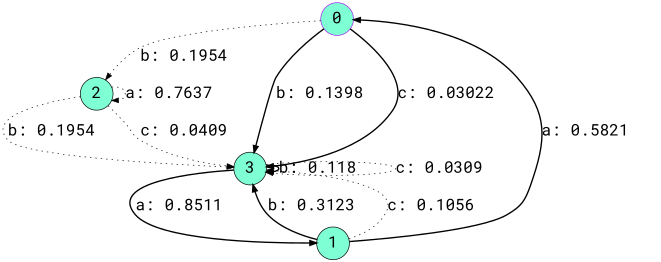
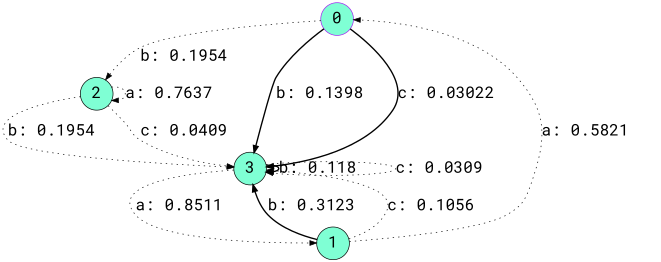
edge "1" -> "0": style bold -> dotted
edge "3" -> "1": style bold -> dotted
